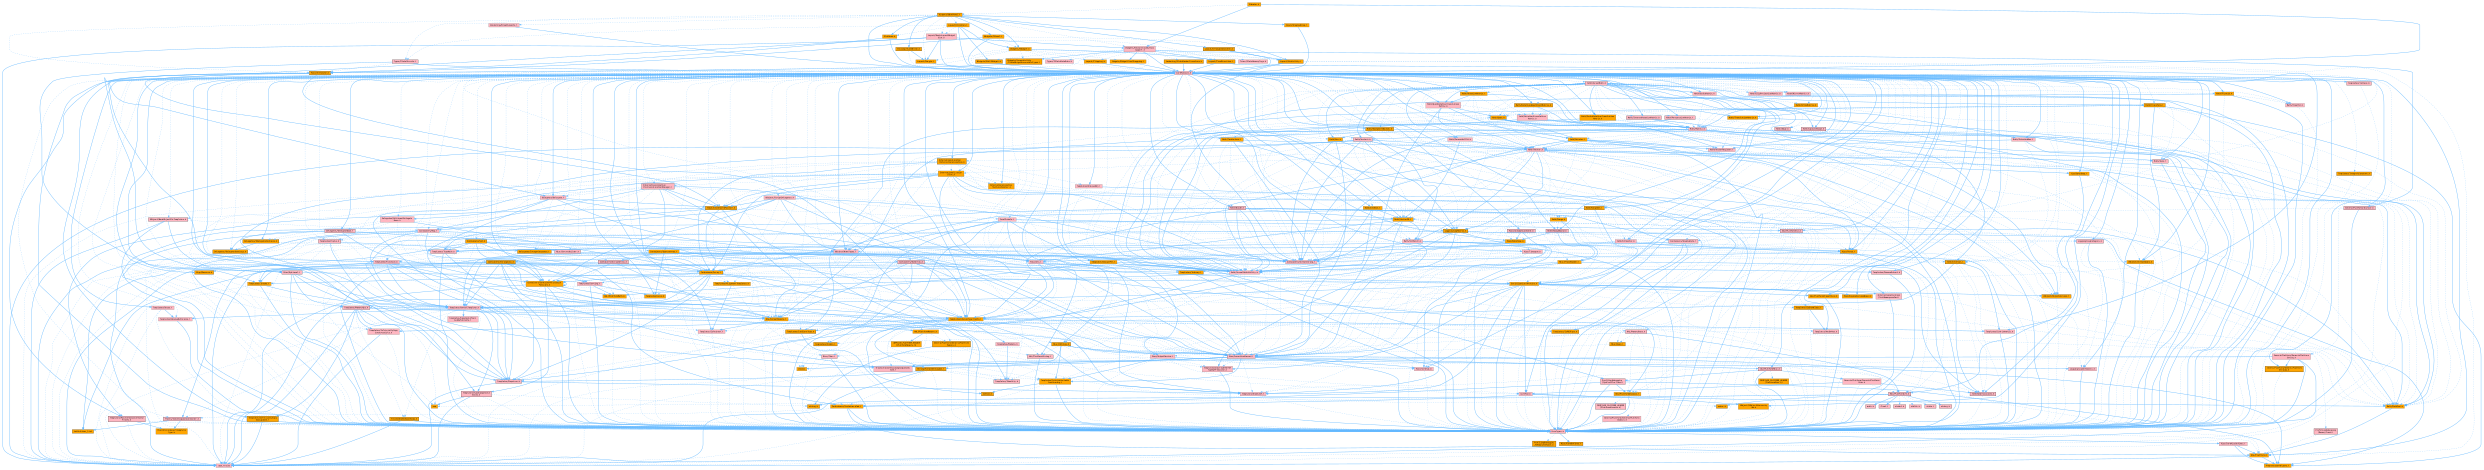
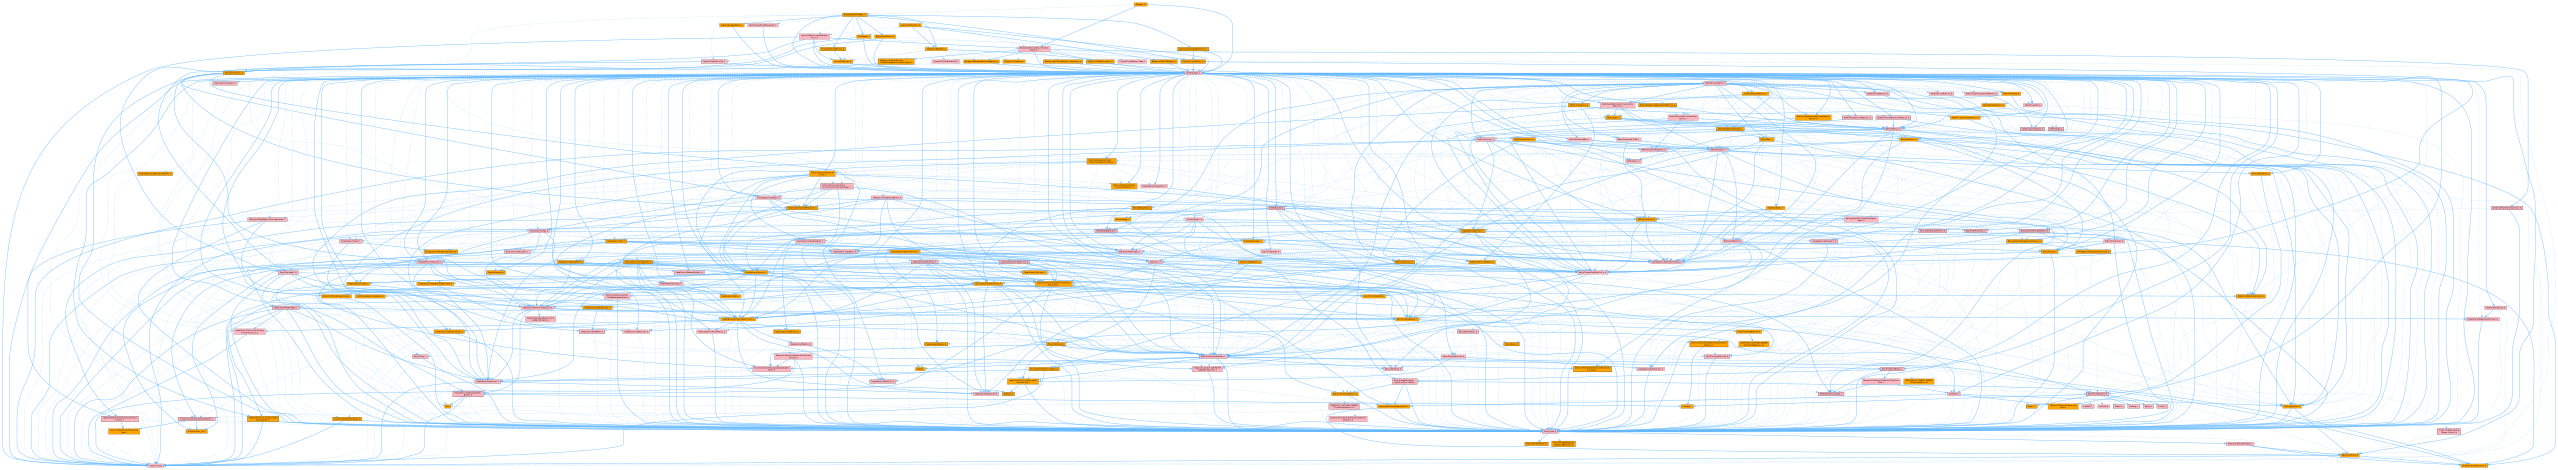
edge "Layout/Children.h" -> "Types/SlateStructs.h": now "Layout/BasicLayoutWidget Slot.h" -> "Types/SlateStructs.h"
edge "Templates/TypeCompatible Bytes.h" -> "string.h": style dashed -> bold
edge "Math/Axis.h" -> "CoreTypes.h": now "Math/MathFwd.h" -> "CoreTypes.h"
